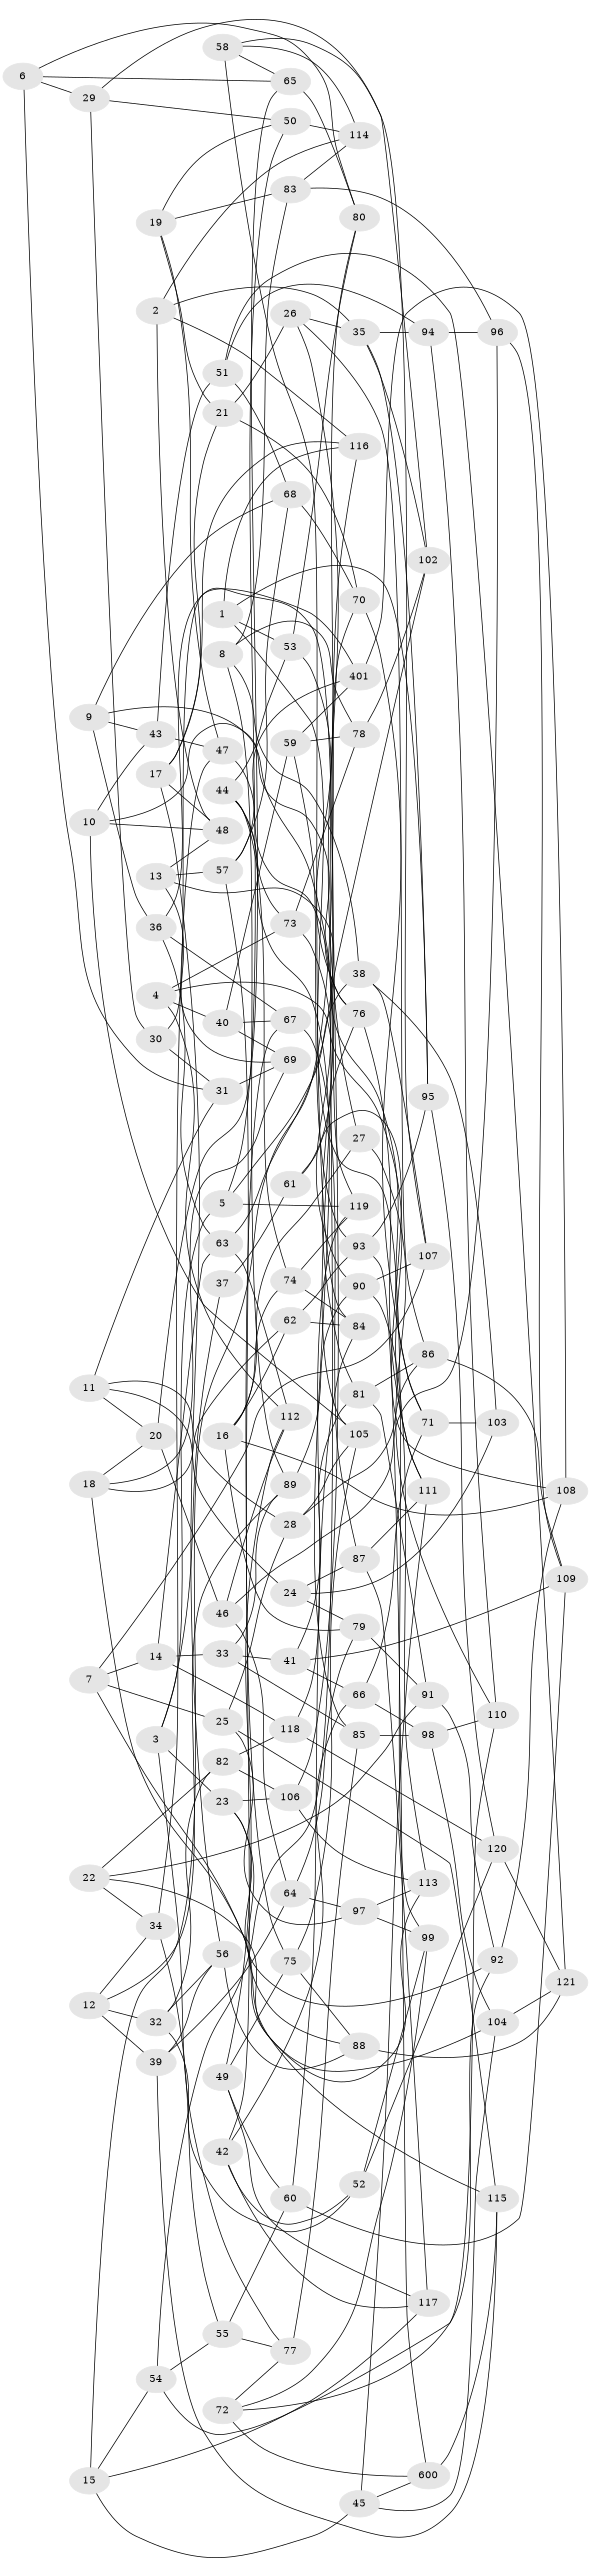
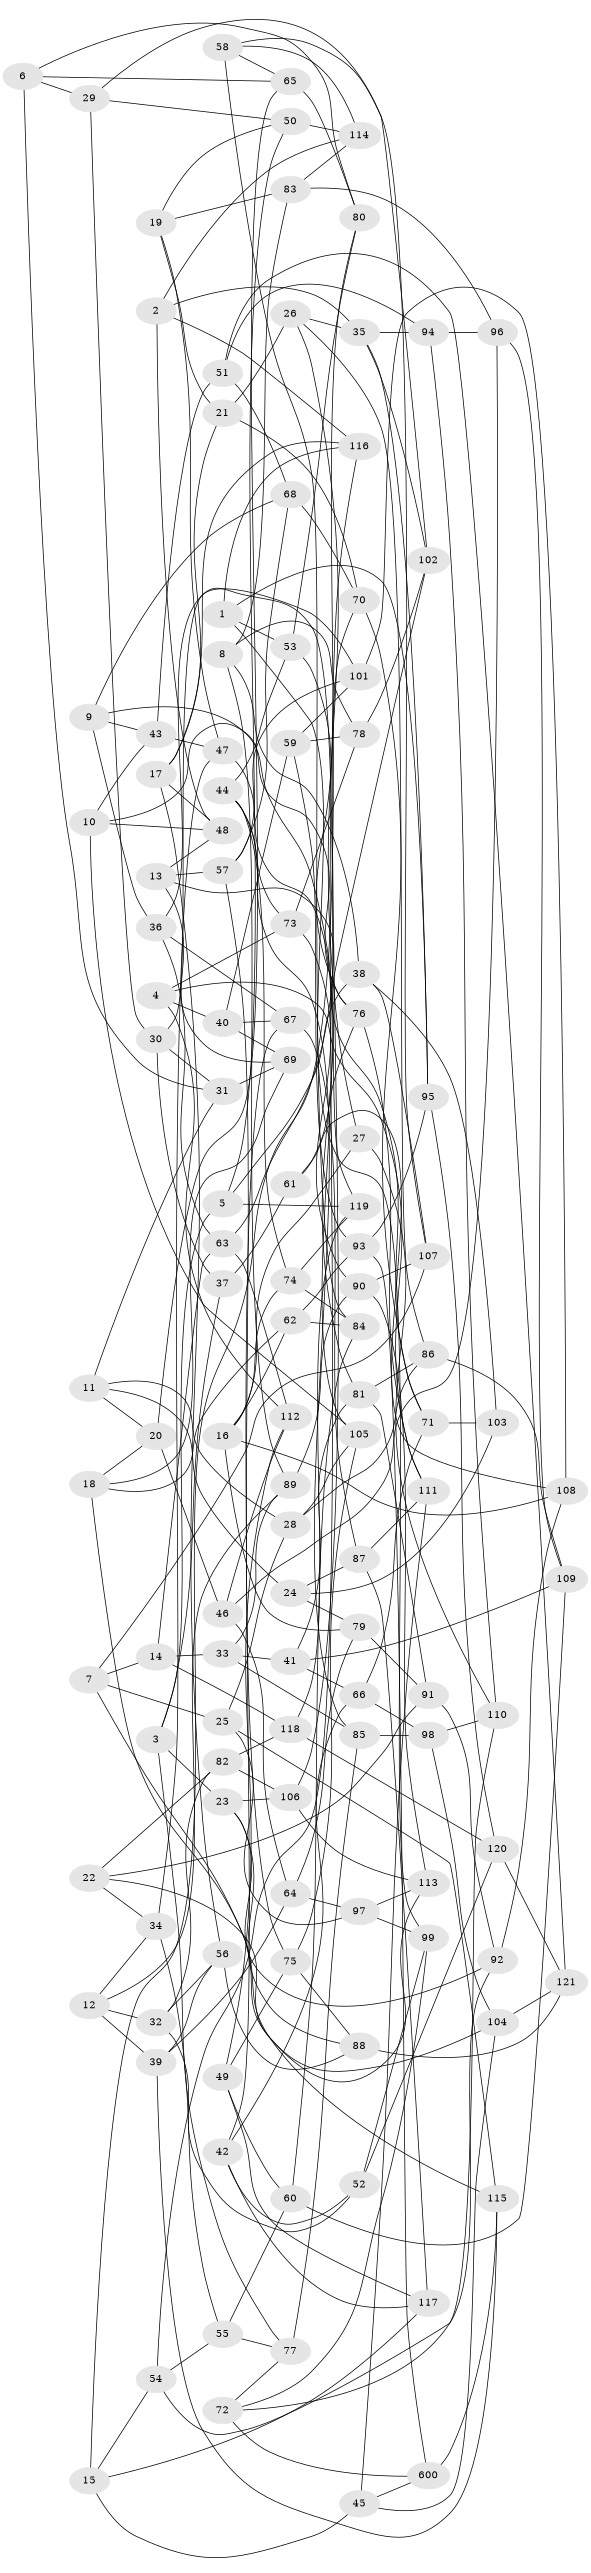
node "401": label "401" -> "101"
edge "30" -- "37": added
